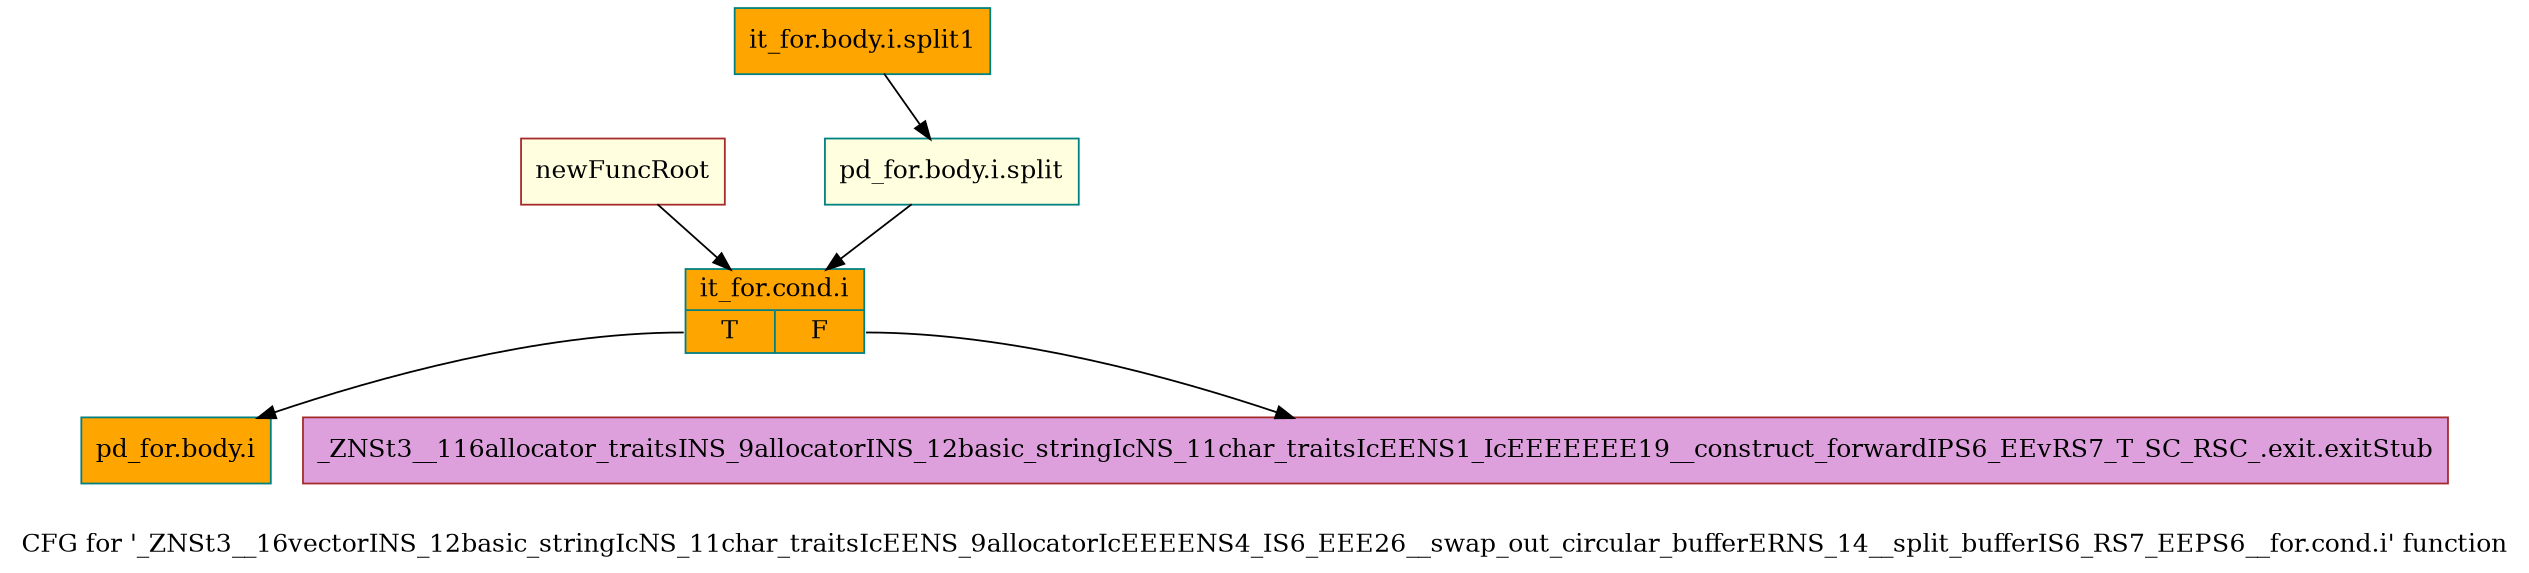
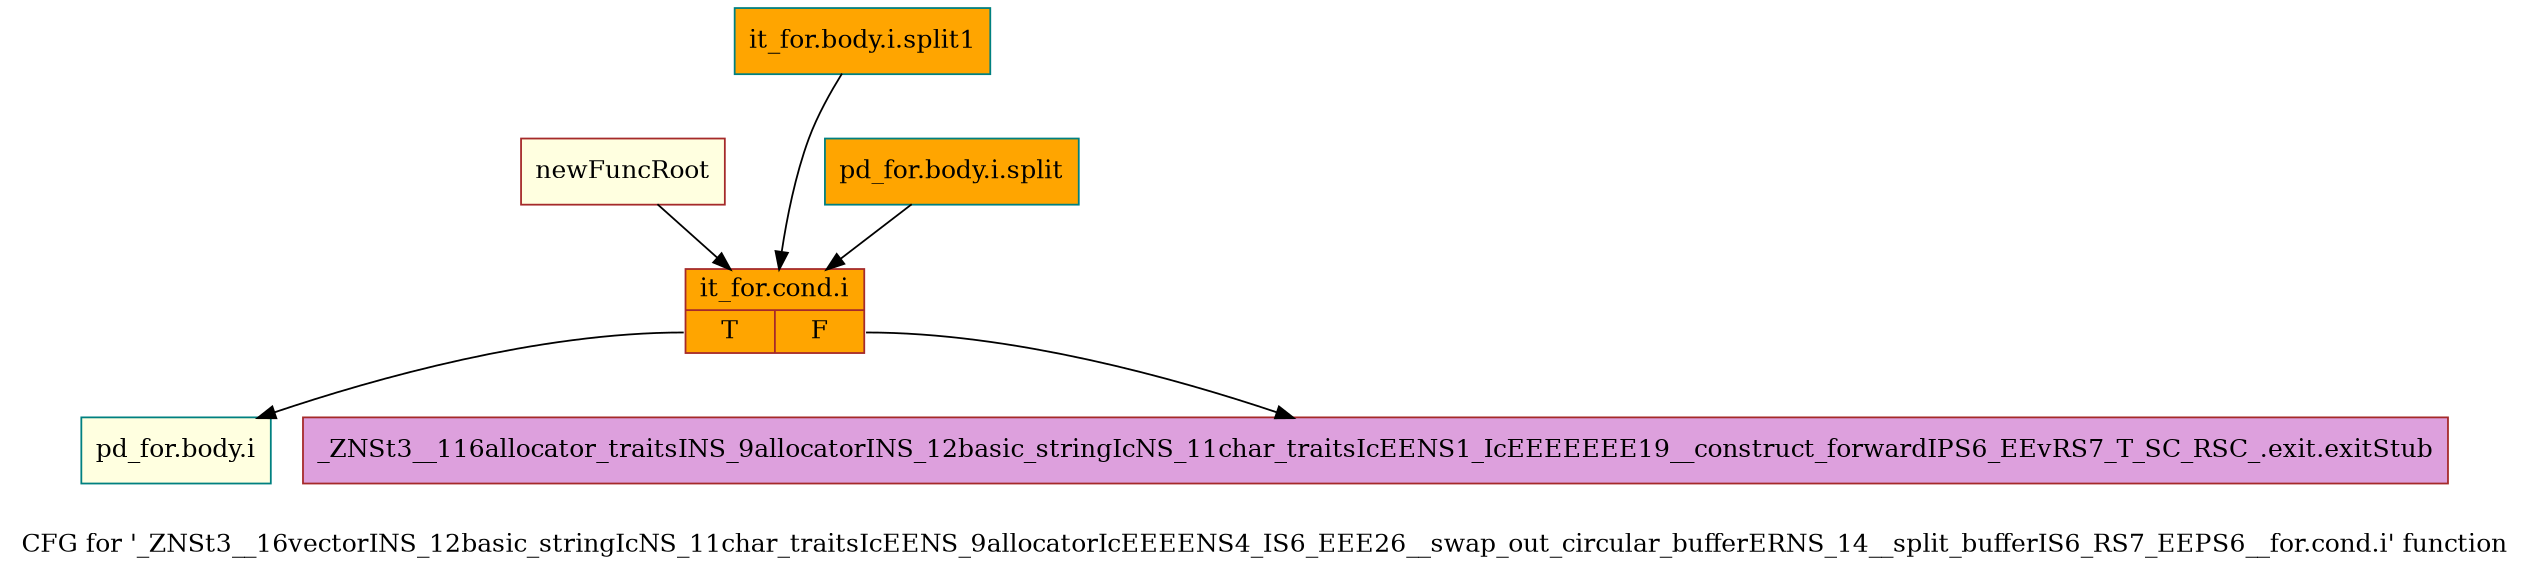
edge "it_for.body.i.split1" -> "pd_for.body.i.split": now "it_for.body.i.split1" -> "it_for.cond.i"
node "pd_for.body.i.split": fillcolor lightyellow -> orange
node "it_for.cond.i": color teal -> brown
node "pd_for.body.i": fillcolor orange -> lightyellow
